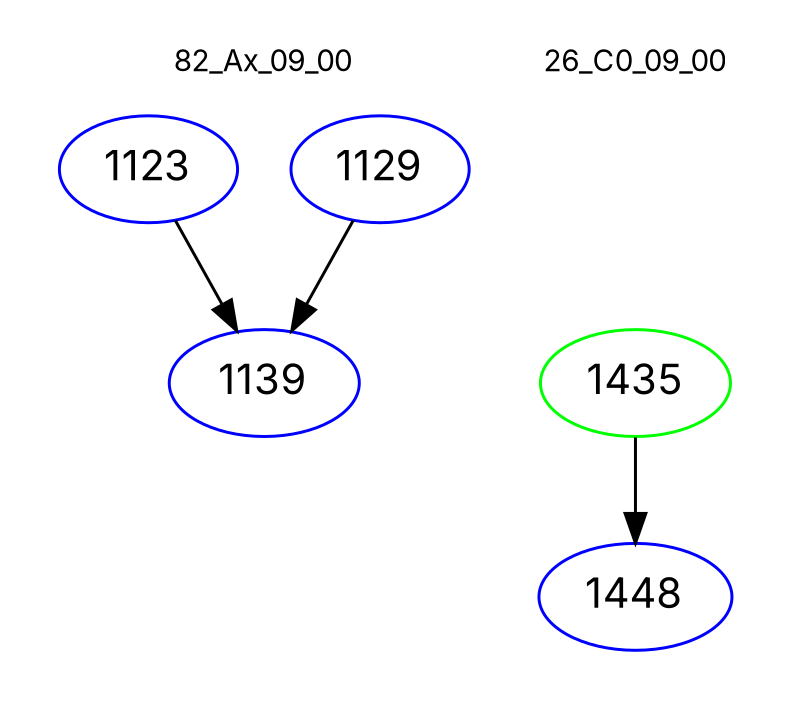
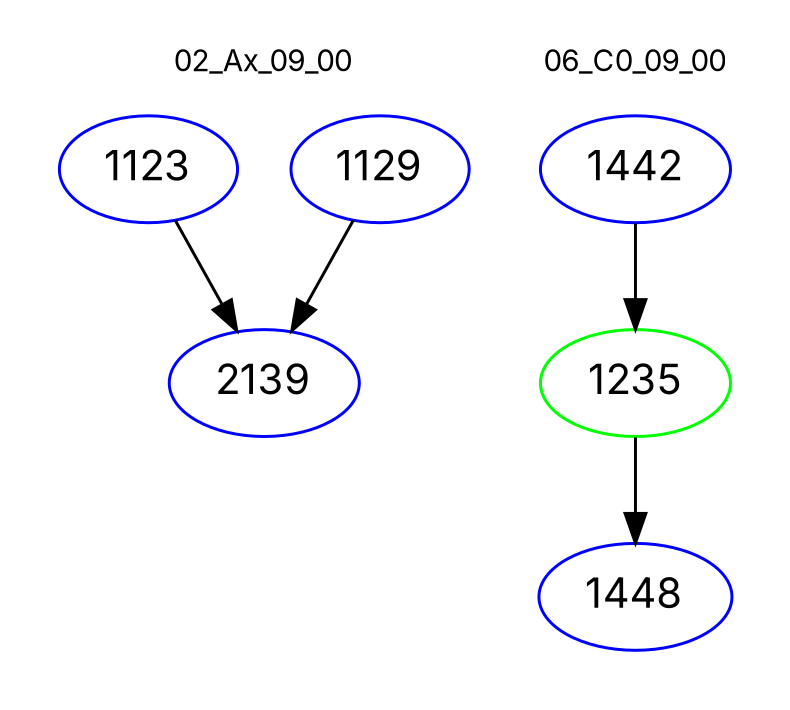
cluster "82_Ax_09_00": label "82_Ax_09_00" -> "02_Ax_09_00"
cluster "26_C0_09_00": label "26_C0_09_00" -> "06_C0_09_00"
node "1442": added
node "1139": label "1139" -> "2139"
node "1435": label "1435" -> "1235"
